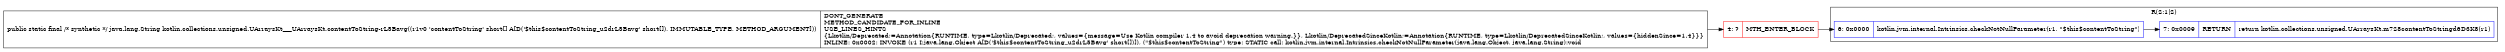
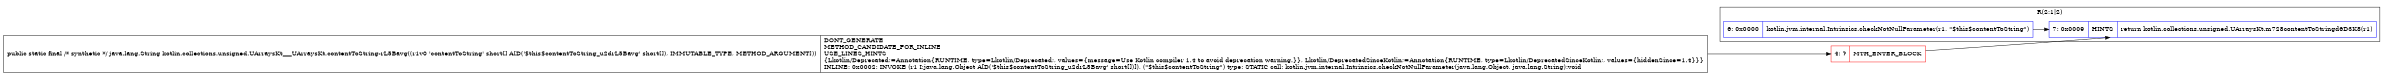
edge "4: ?" -> "6: 0x0000": now "4: ?" -> "7: 0x0009"
node "7: 0x0009": text "RETURN" -> "HINTS"
